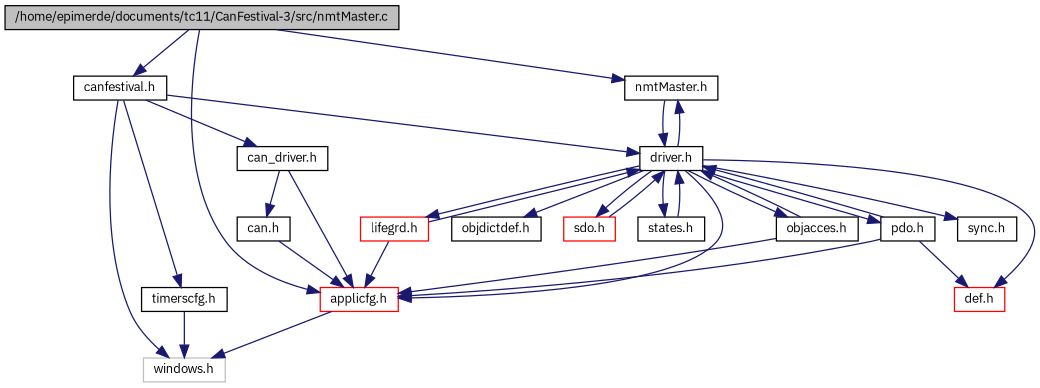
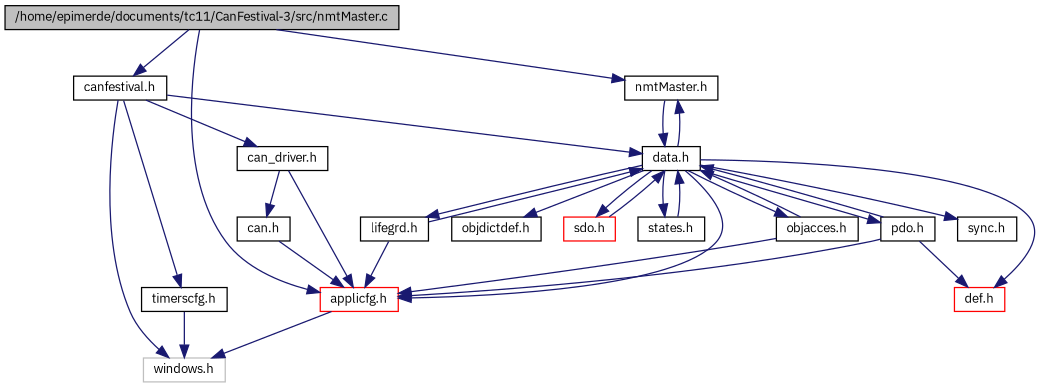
node "driver.h": label "driver.h" -> "data.h"
node "lifegrd.h": color red -> black
